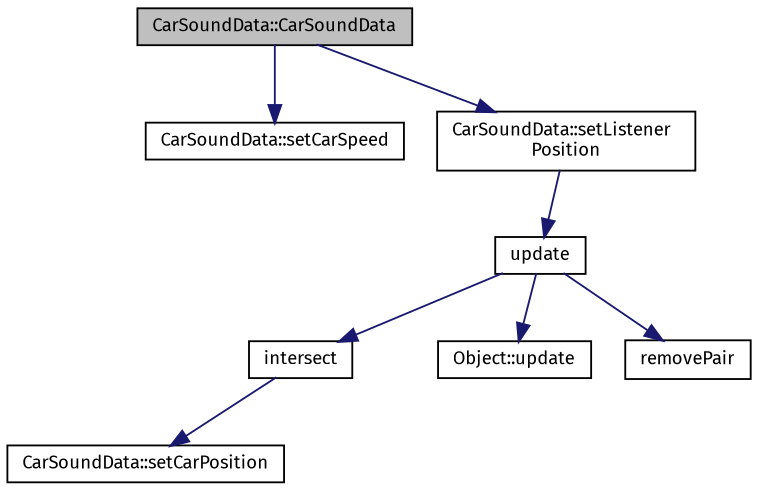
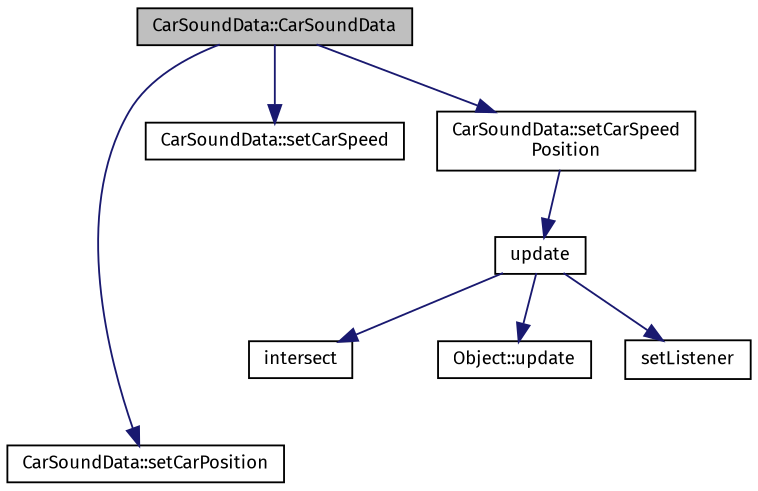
node "CarSoundData::setListener Position": label "CarSoundData::setListener Position" -> "CarSoundData::setCarSpeed Position"
node "removePair": label "removePair" -> "setListener"
edge "intersect" -> "CarSoundData::setCarPosition": now "CarSoundData::CarSoundData" -> "CarSoundData::setCarPosition"
